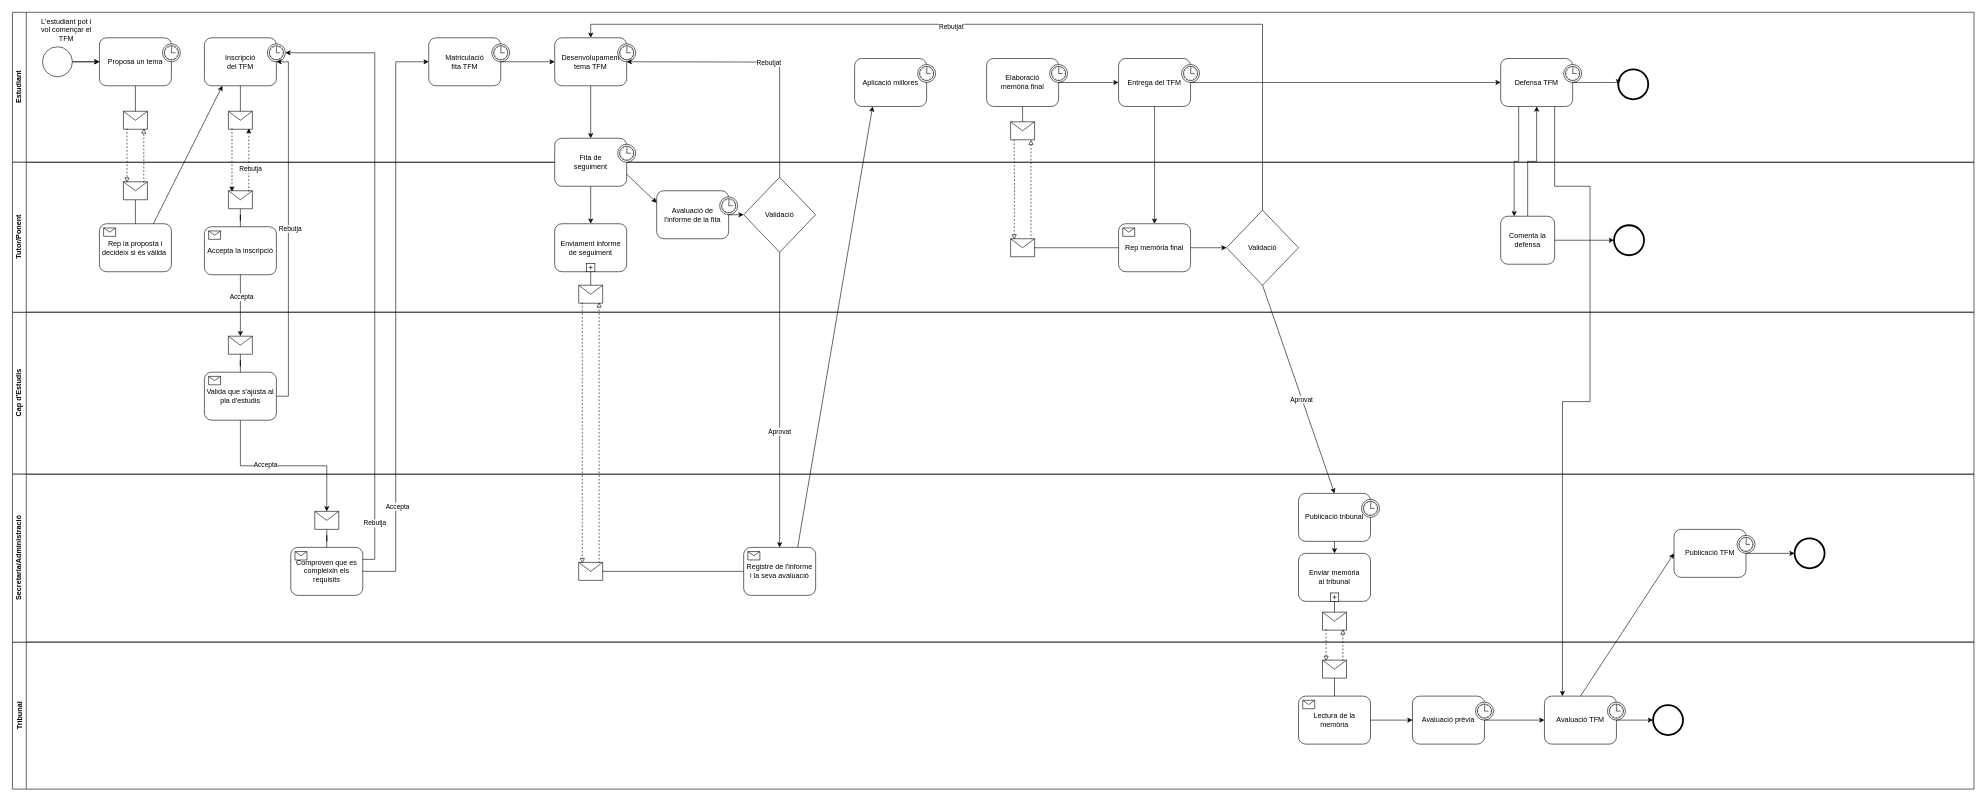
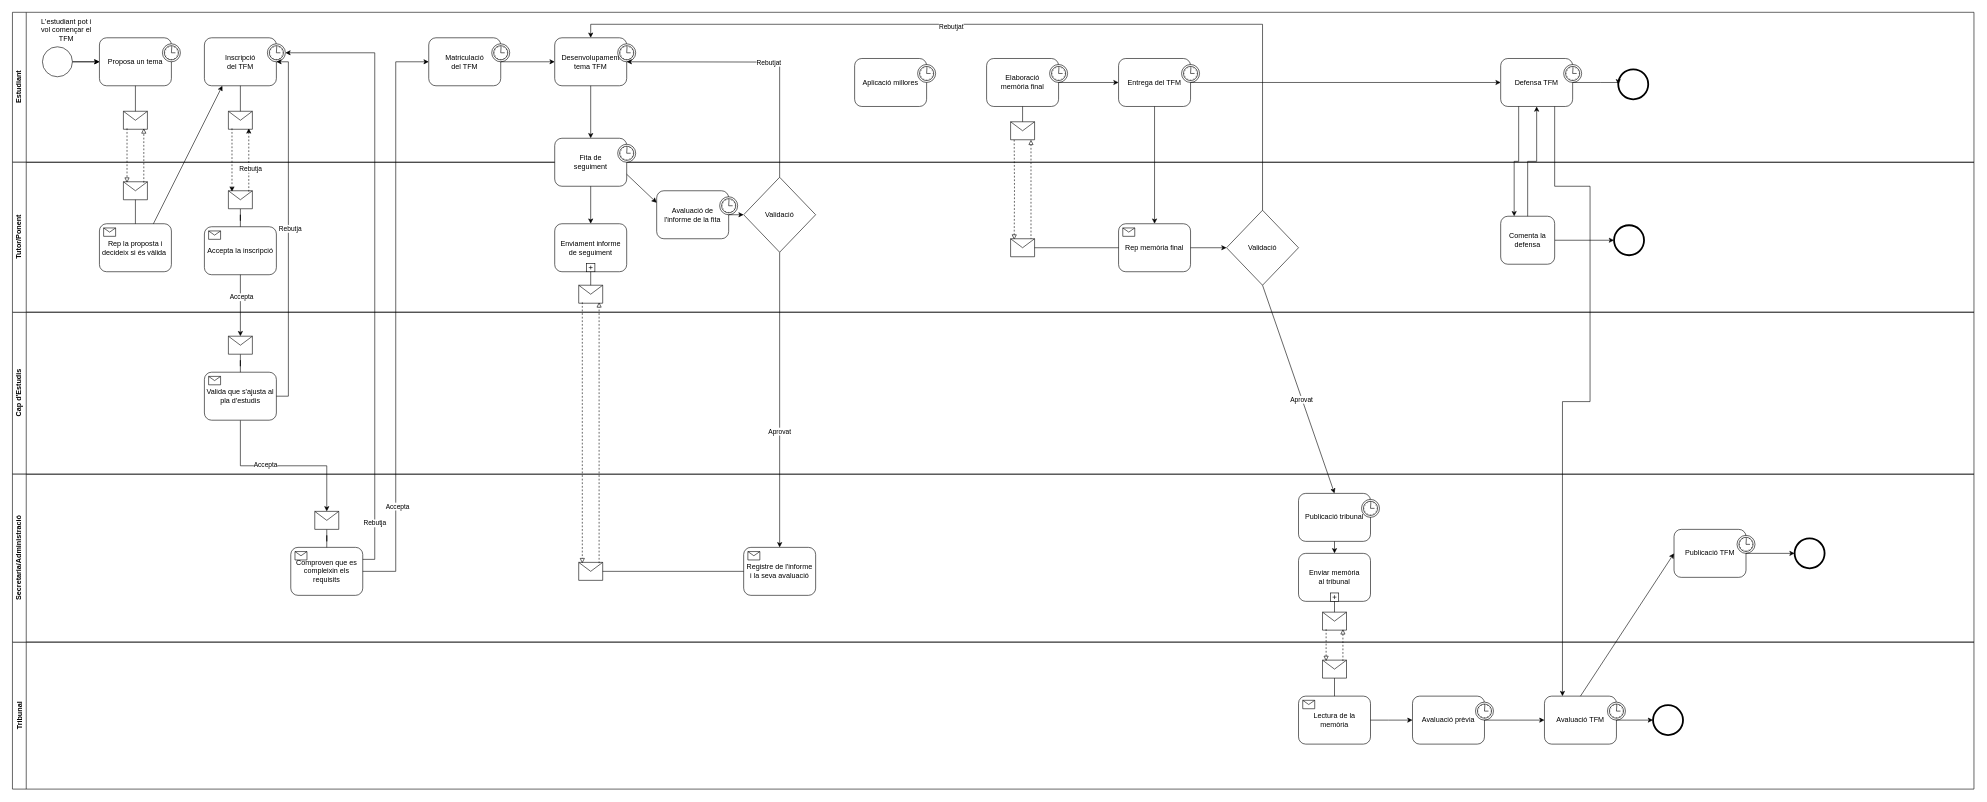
node "Matriculació fita TFM": label "Matriculació fita TFM" -> "Matriculació del TFM"
edge "Registre de l'informe i la seva avaluació" -> "Aplicació millores": removed
